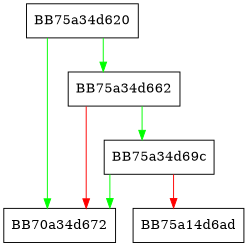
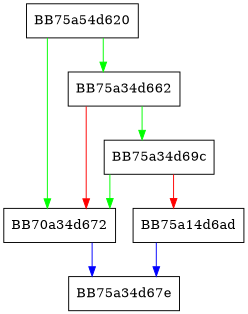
node "BB75a34d620": label "BB75a34d620" -> "BB75a54d620"
node "BB75a34d67e": added
